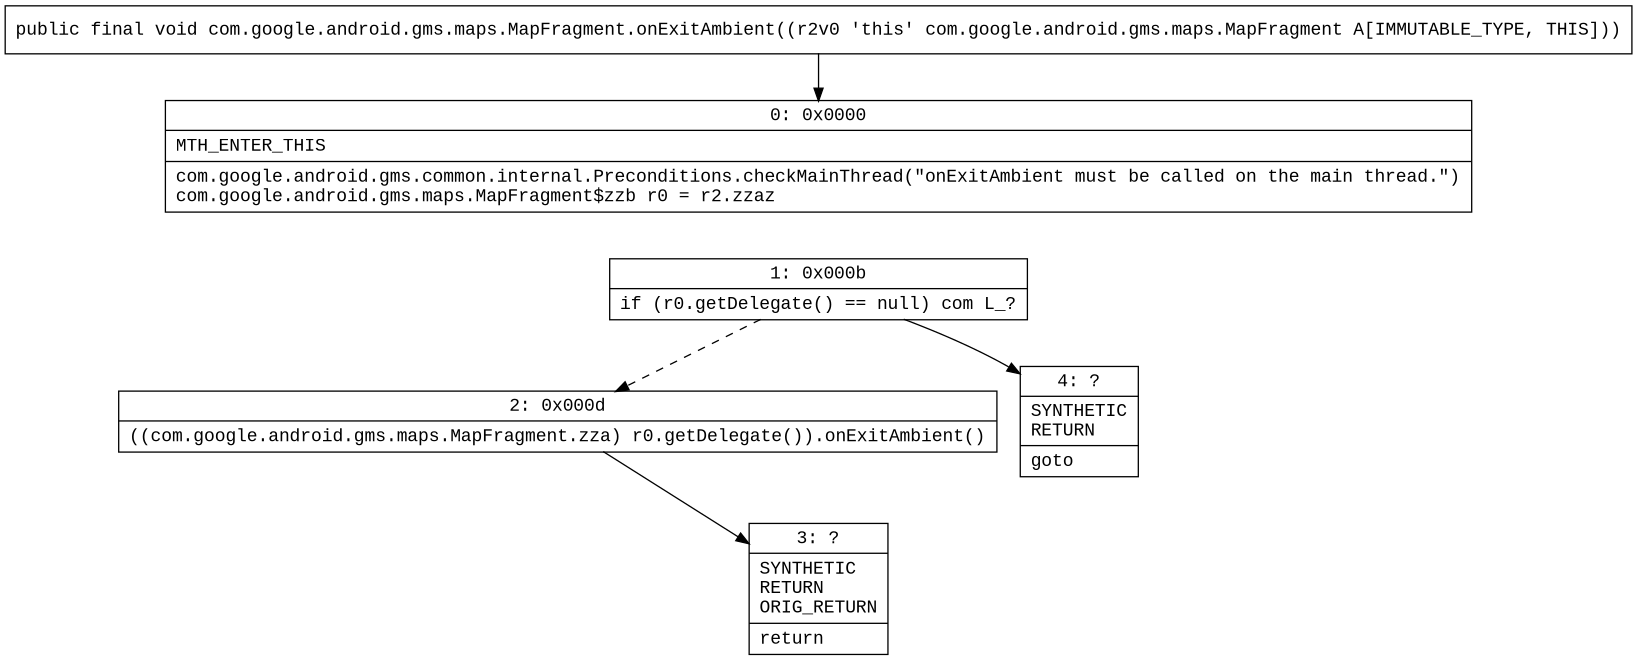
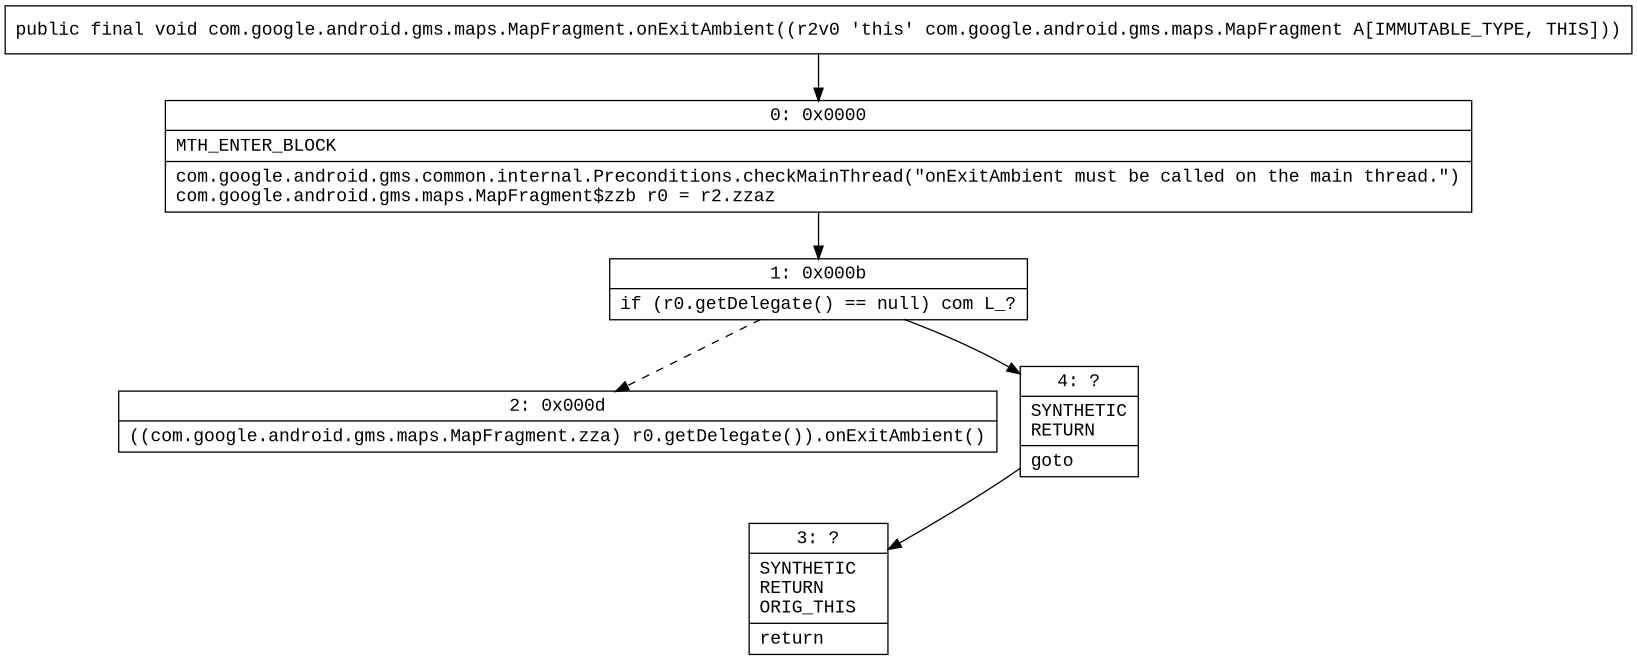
node "0: 0x0000": text "MTH_ENTER_THIS" -> "MTH_ENTER_BLOCK"
edge "0: 0x0000" -> "1: 0x000b": added
edge "2: 0x000d" -> "3: ?": now "4: ?" -> "3: ?"
node "3: ?": text "ORIG_RETURN" -> "ORIG_THIS"
